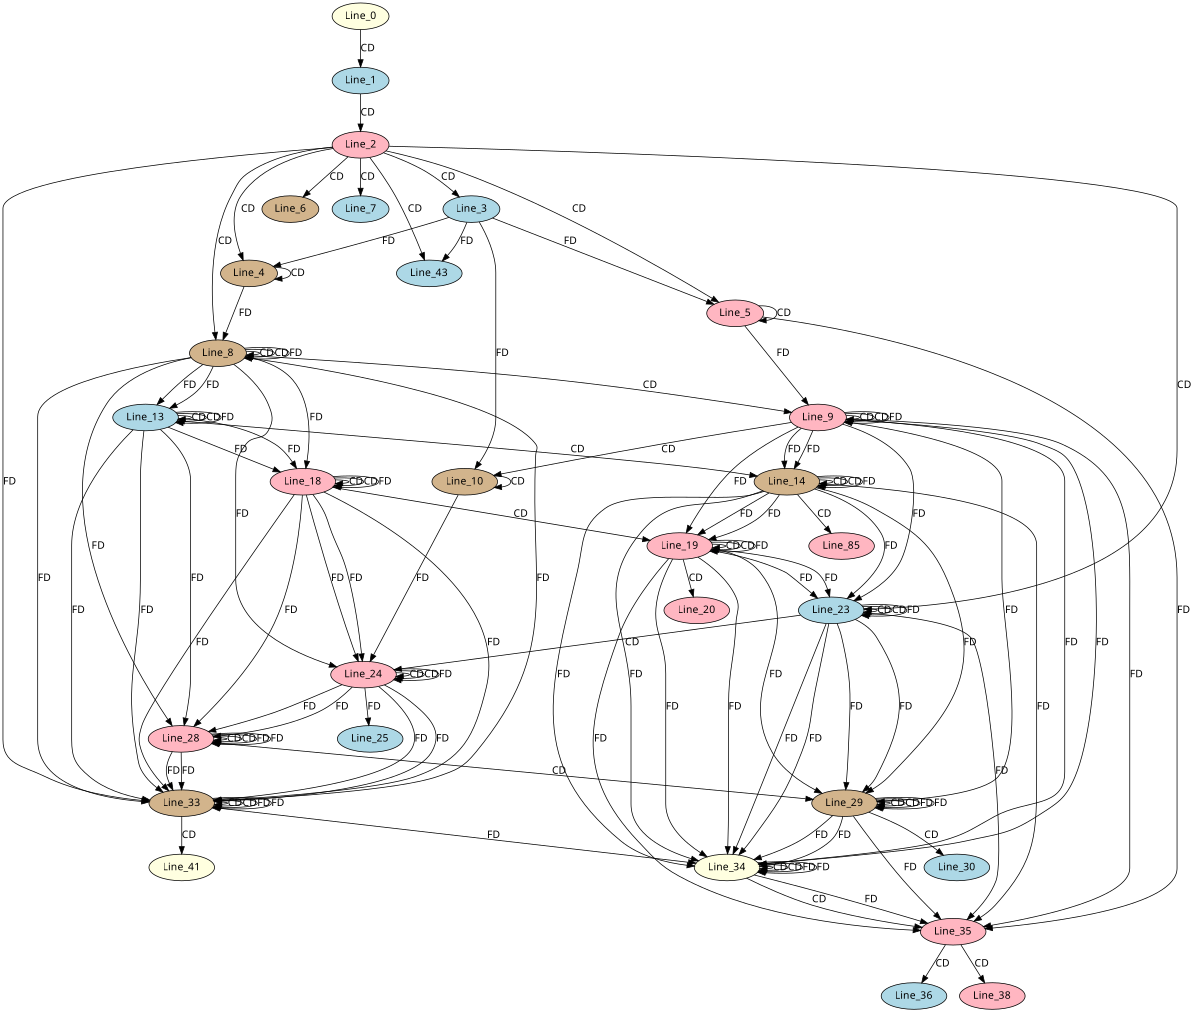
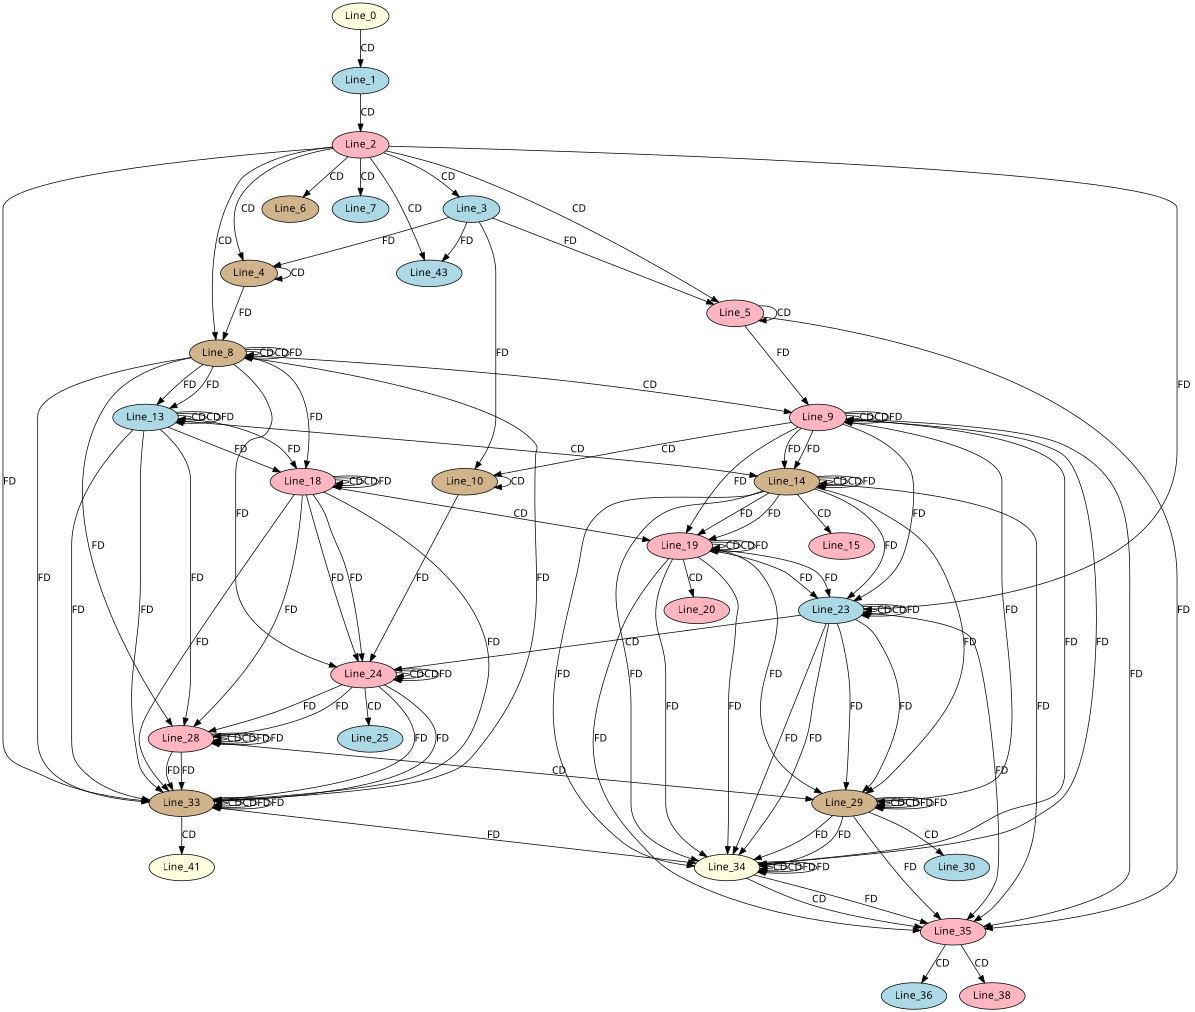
edge "Line_2" -> "Line_23": label "CD" -> "FD"
node "Line_85": label "Line_85" -> "Line_15"
edge "Line_24" -> "Line_25": label "FD" -> "CD"
